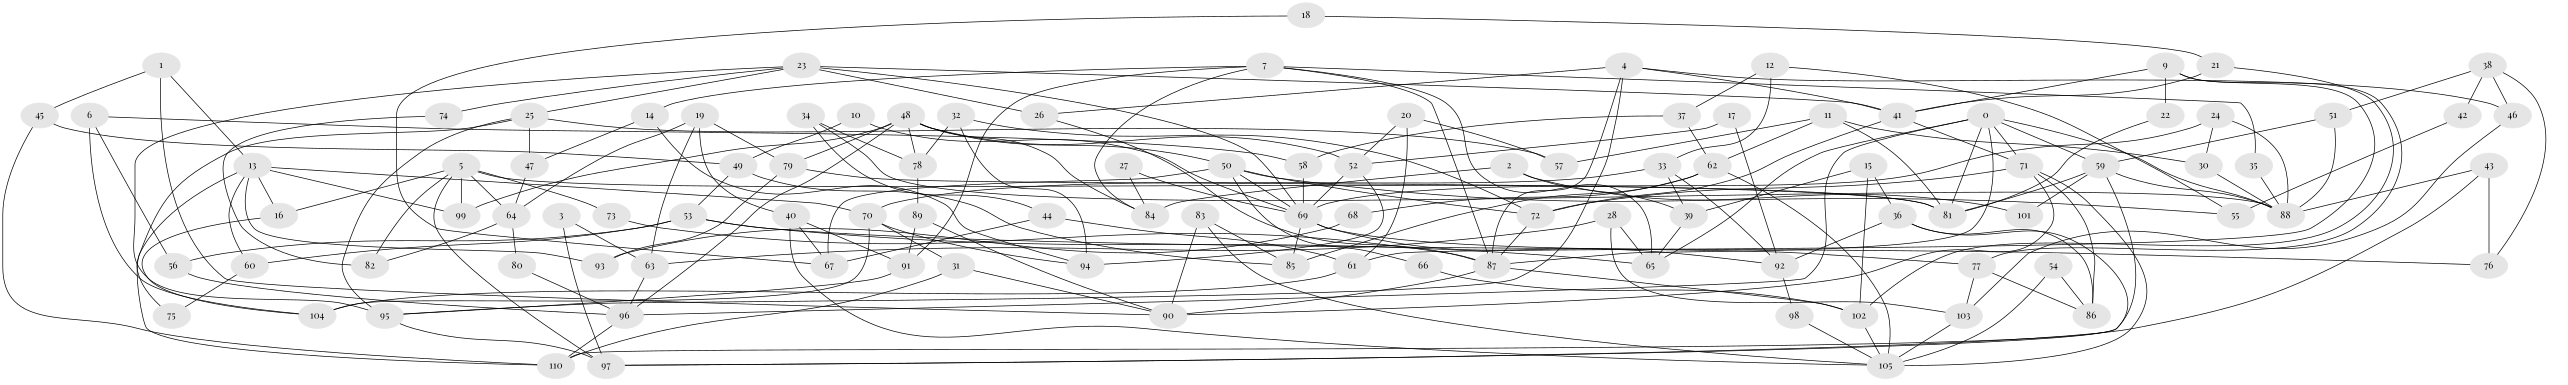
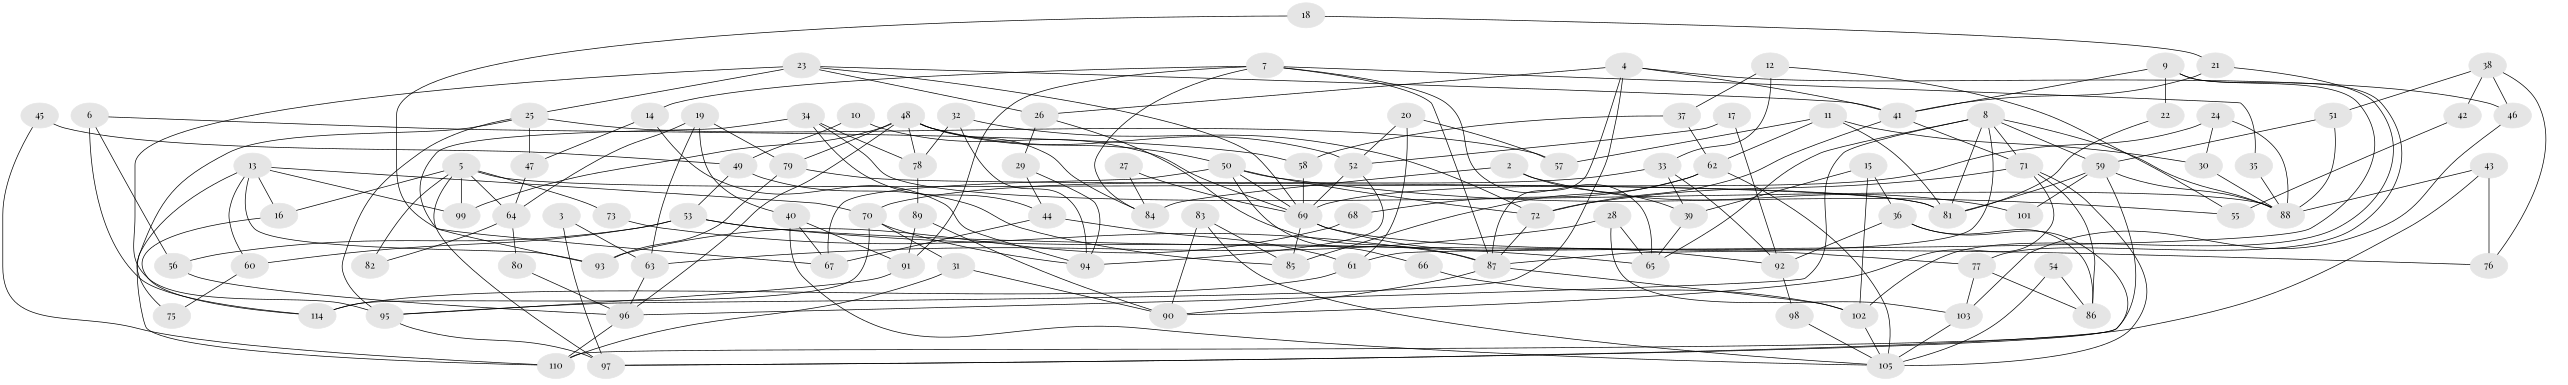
node "1": removed
node "74": removed
node "0": label "0" -> "8"
edge "34" -- "93": added
node "29": added
node "104": label "104" -> "114"
